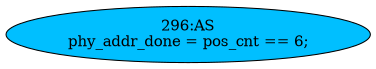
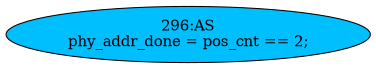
node "296:AS phy_addr_done = pos_cnt == 6;": label "296:AS phy_addr_done = pos_cnt == 6;" -> "296:AS phy_addr_done = pos_cnt == 2;"
